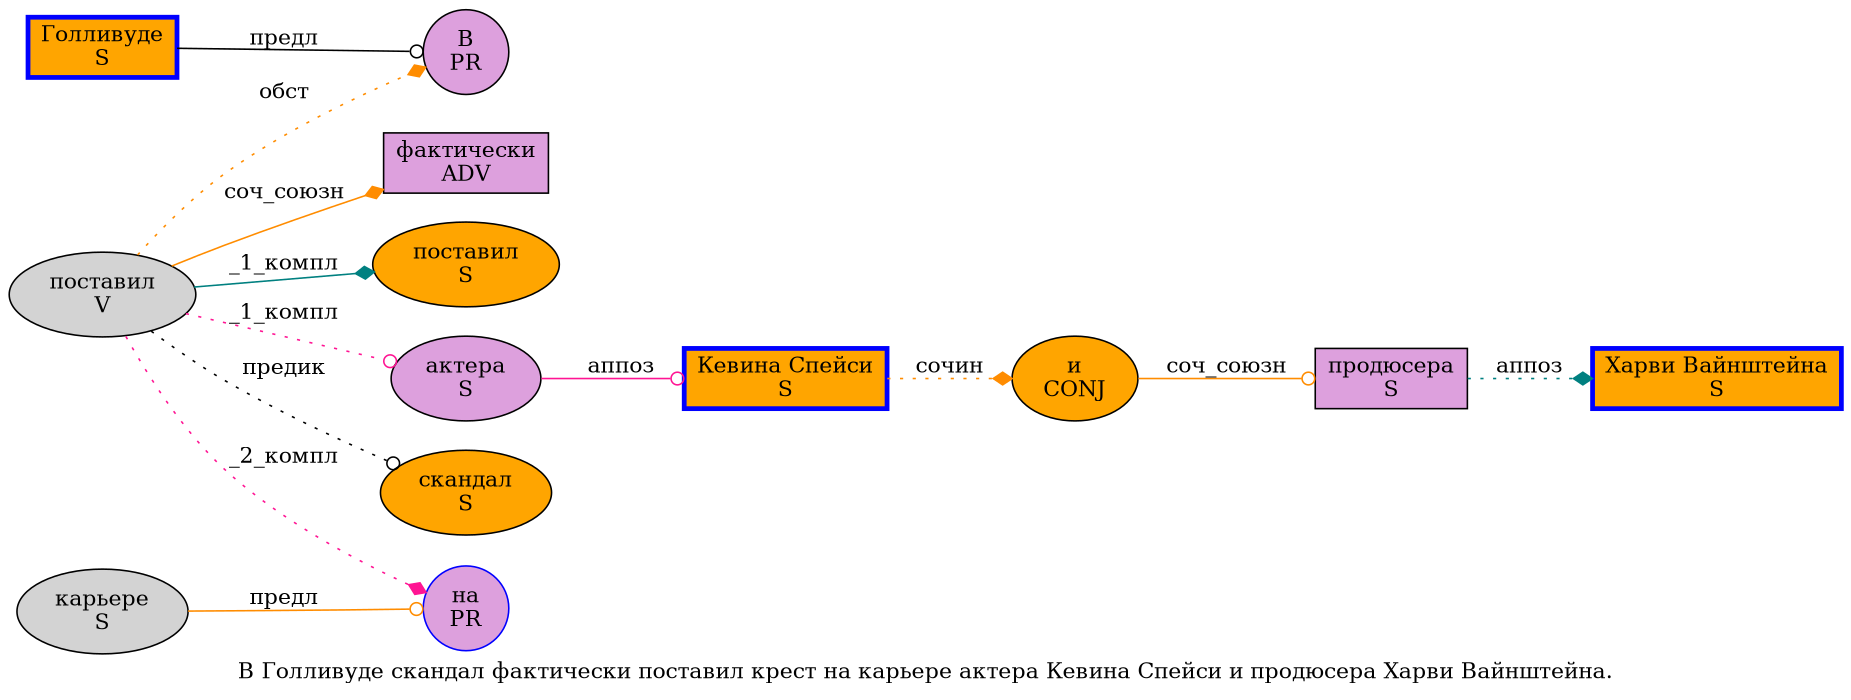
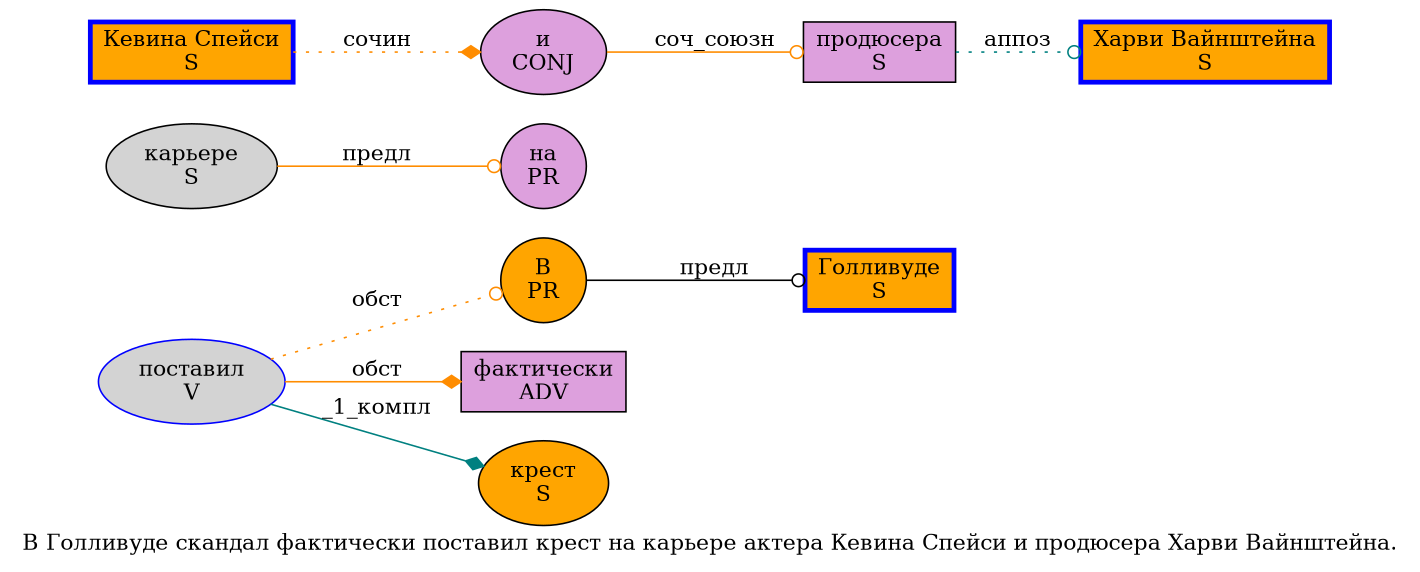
edge "Голливуде S" -> "В PR": reversed
node "В PR": fillcolor plum -> orange
edge "поставил V" -> "В PR": arrowhead diamond -> odot
edge "поставил V" -> "фактически ADV": label "соч_союзн" -> "обст"
node "поставил S": label "поставил S" -> "крест S"
node "поставил V": color black -> blue
node "актера S": removed
node "и CONJ": fillcolor orange -> plum
edge "продюсера S" -> "Харви Вайнштейна S": arrowhead diamond -> odot
edge "поставил V" -> "на PR": removed, label "_2_компл"
node "скандал S": removed
node "на PR": color blue -> black
